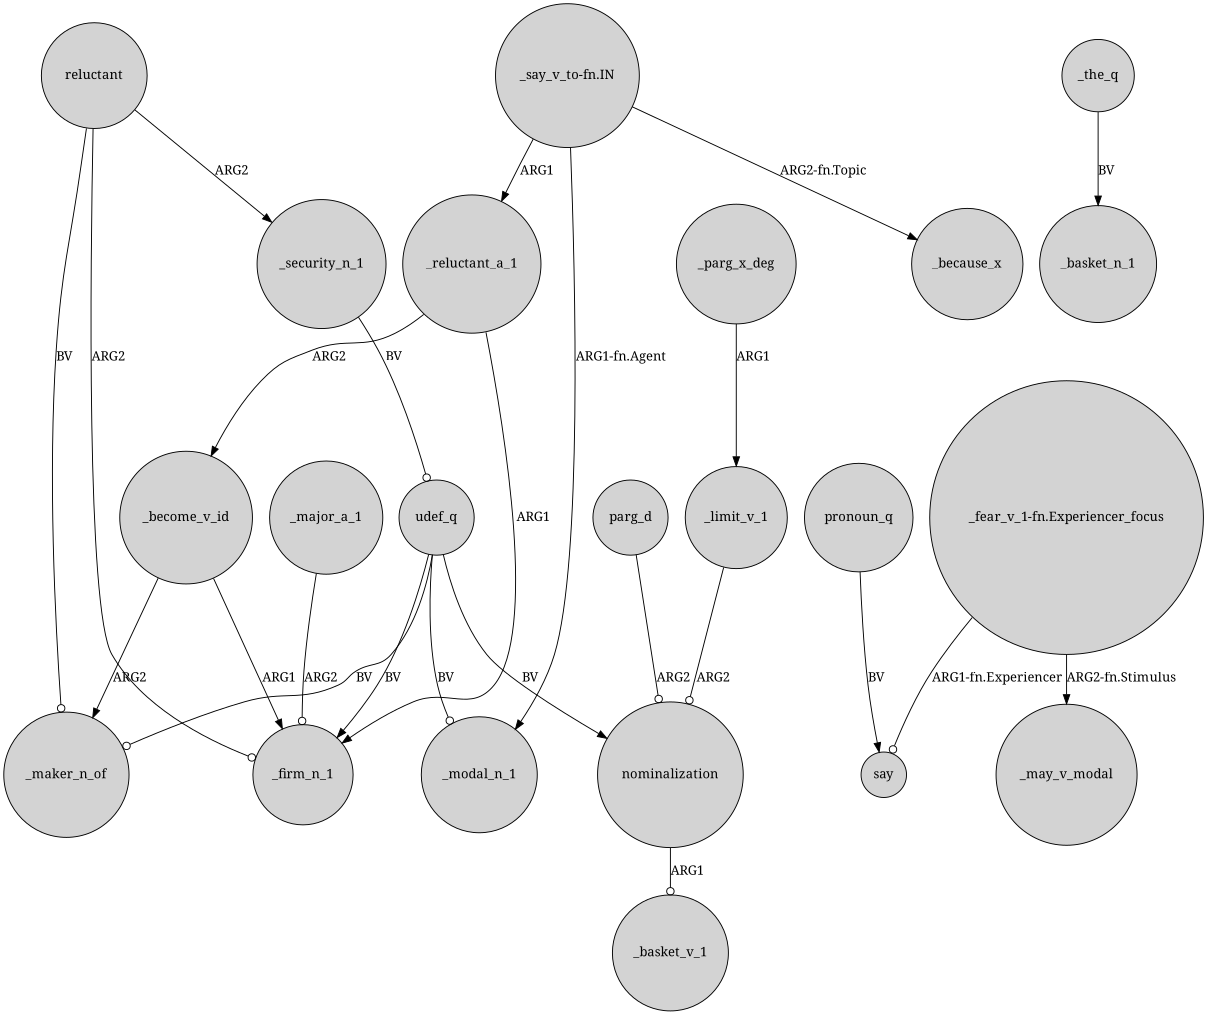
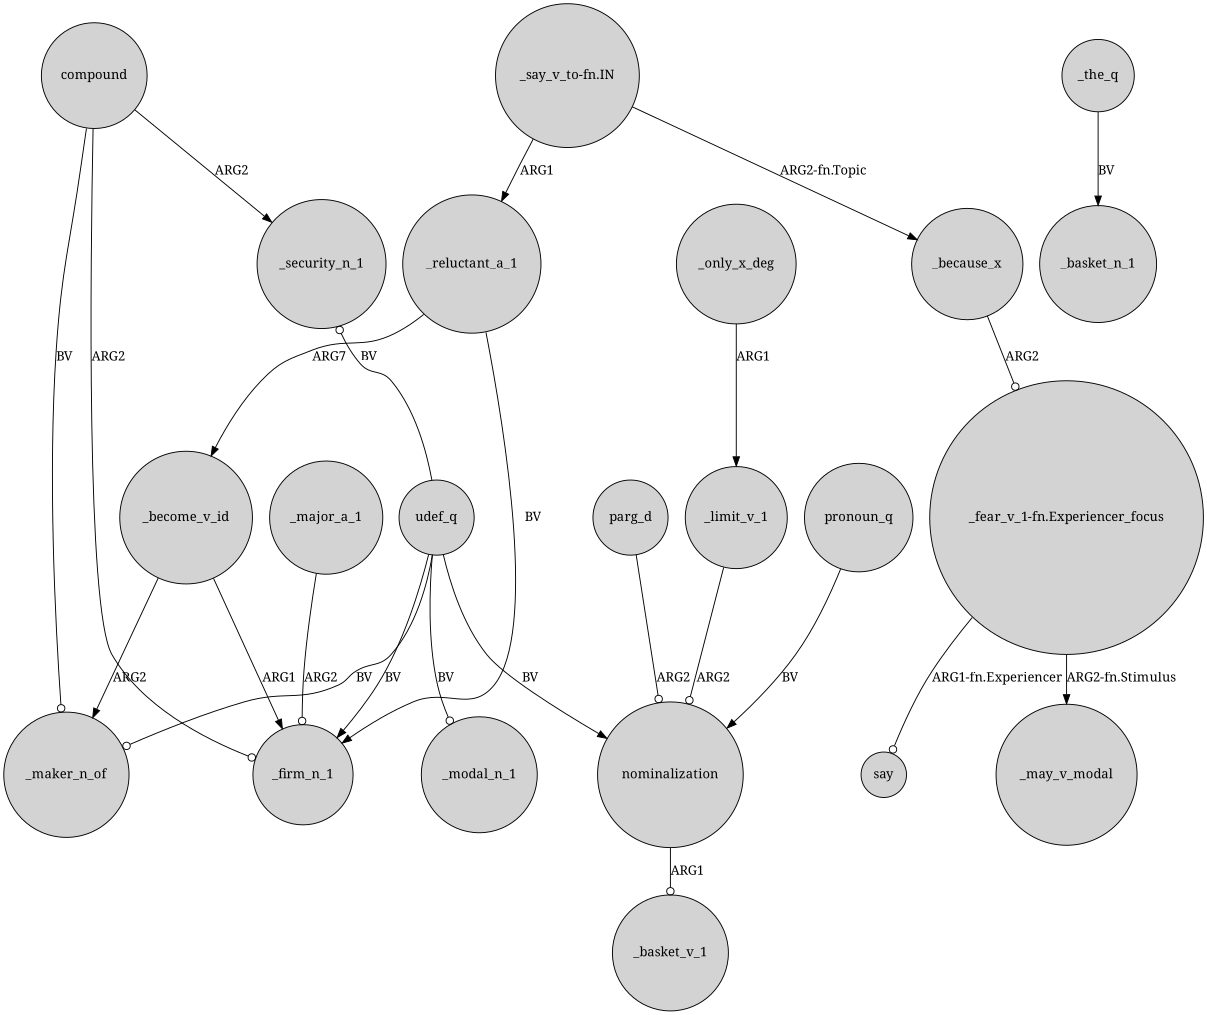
node "reluctant": label "reluctant" -> "compound"
node "_parg_x_deg": label "_parg_x_deg" -> "_only_x_deg"
edge "_because_x" -> "_fear_v_1-fn.Experiencer_focus": added, label "ARG2"
edge "_reluctant_a_1" -> "_become_v_id": label "ARG2" -> "ARG7"
edge "_security_n_1" -> "udef_q": reversed
edge "_say_v_to-fn.IN" -> "_modal_n_1": removed, label "ARG1-fn.Agent"
edge "_reluctant_a_1" -> "_firm_n_1": label "ARG1" -> "BV"
edge "pronoun_q" -> "say": now "pronoun_q" -> "nominalization"
